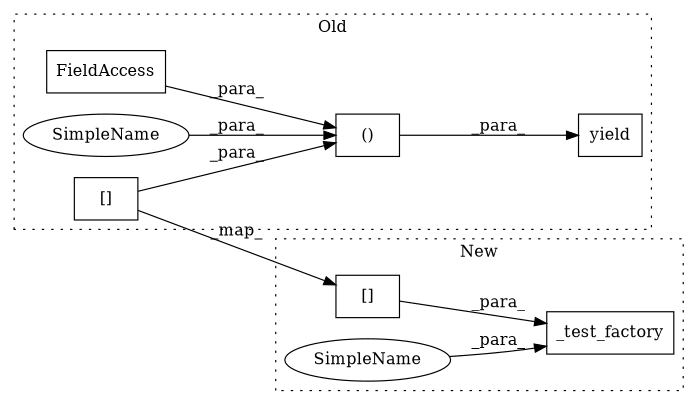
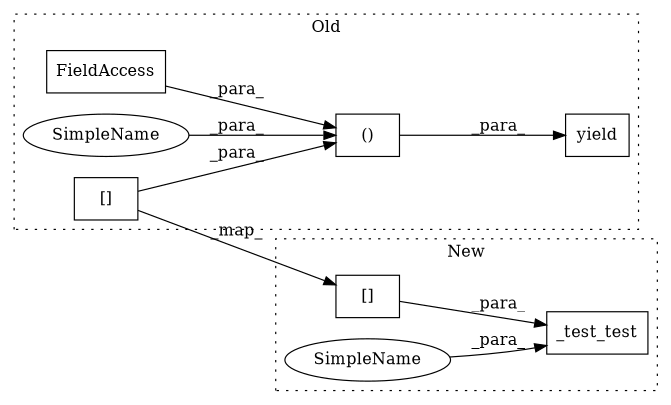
node "_test_factory": label "_test_factory" -> "_test_test"
